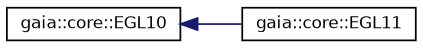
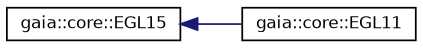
node "gaia::core::EGL10": label "gaia::core::EGL10" -> "gaia::core::EGL15"
